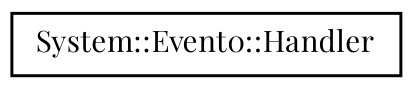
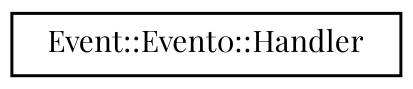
node "System::Event0::Handler": label "System::Event0::Handler" -> "Event::Event0::Handler"
